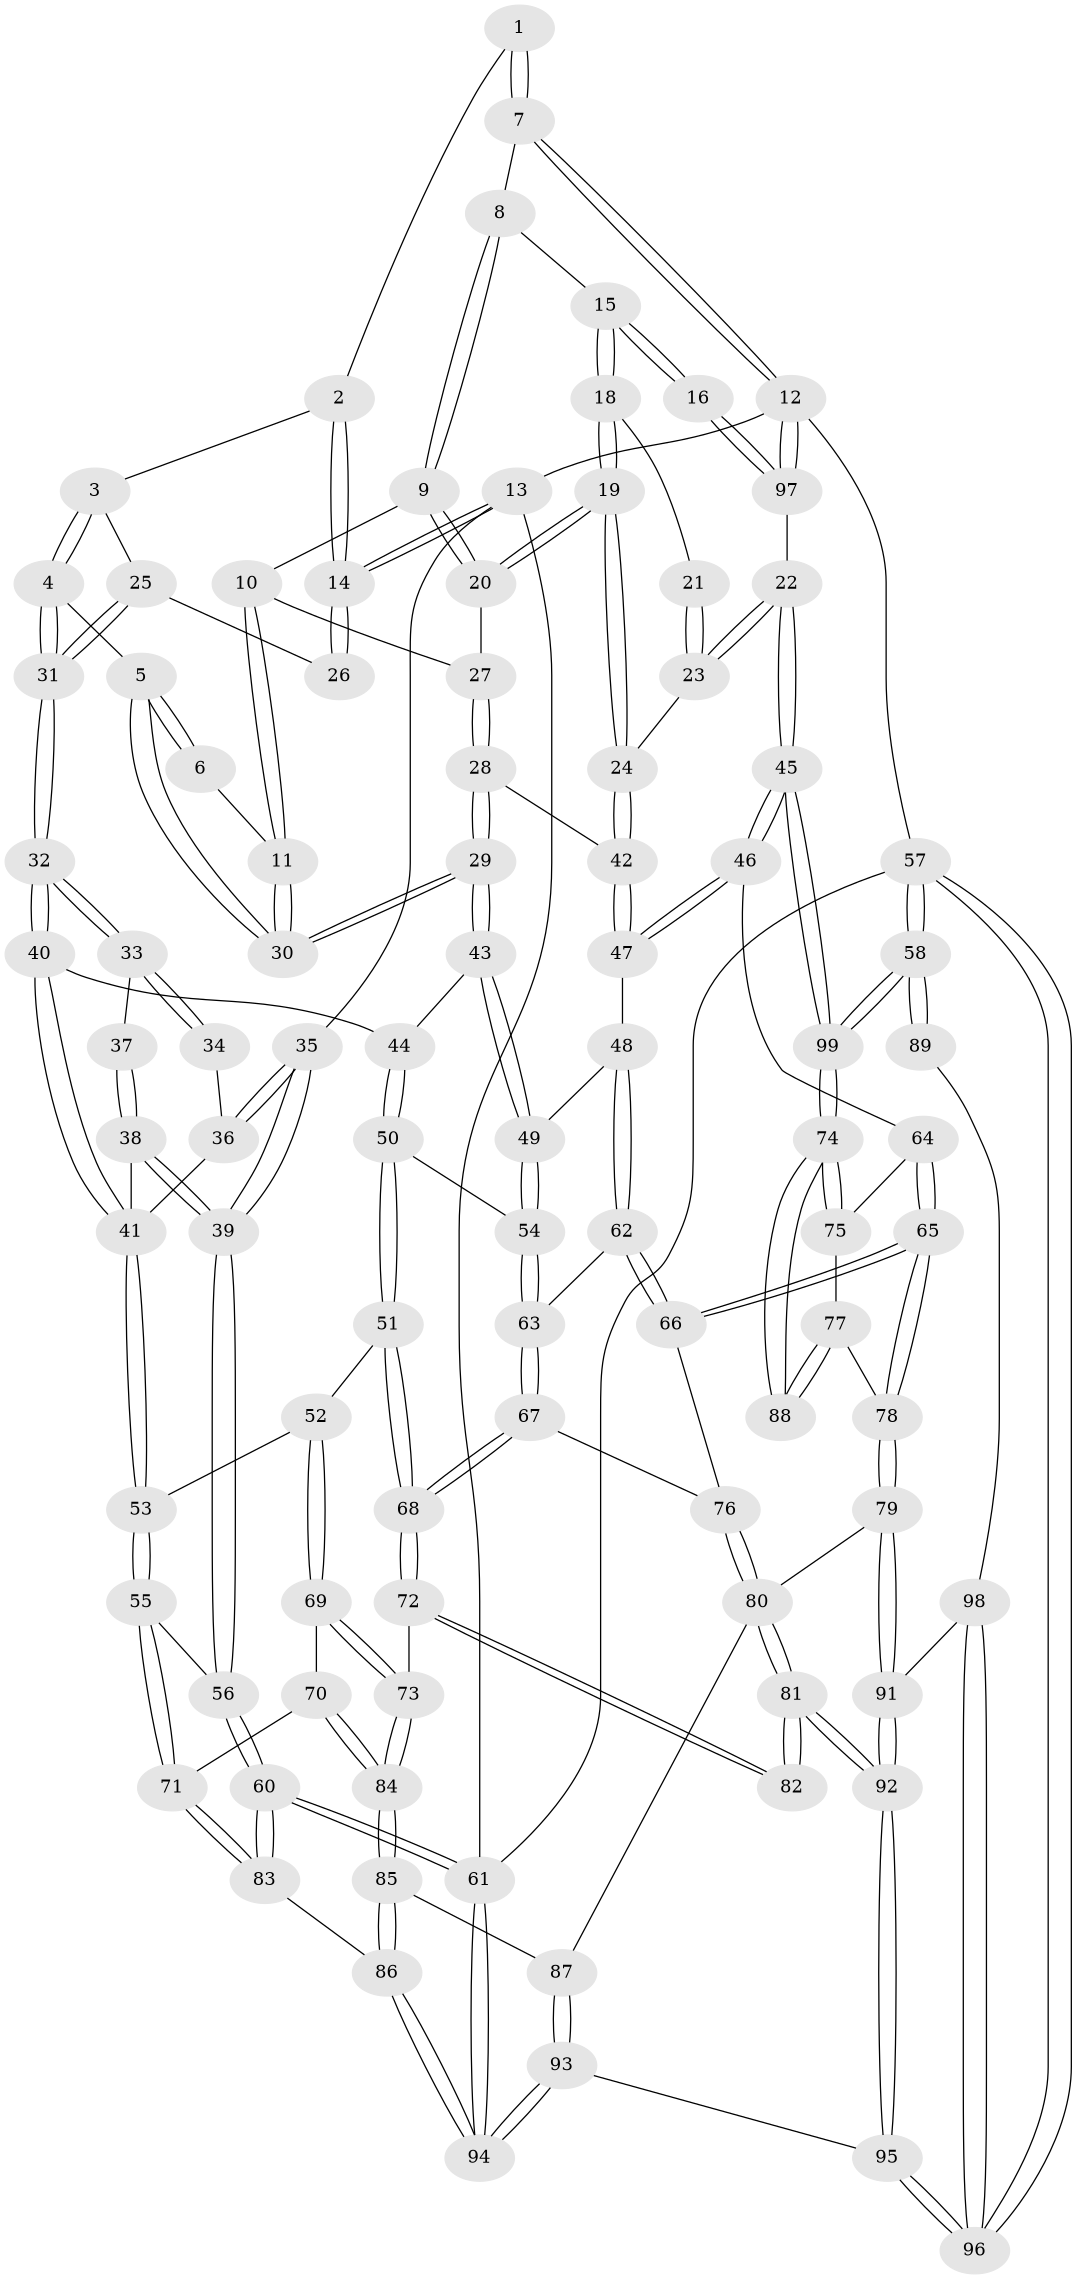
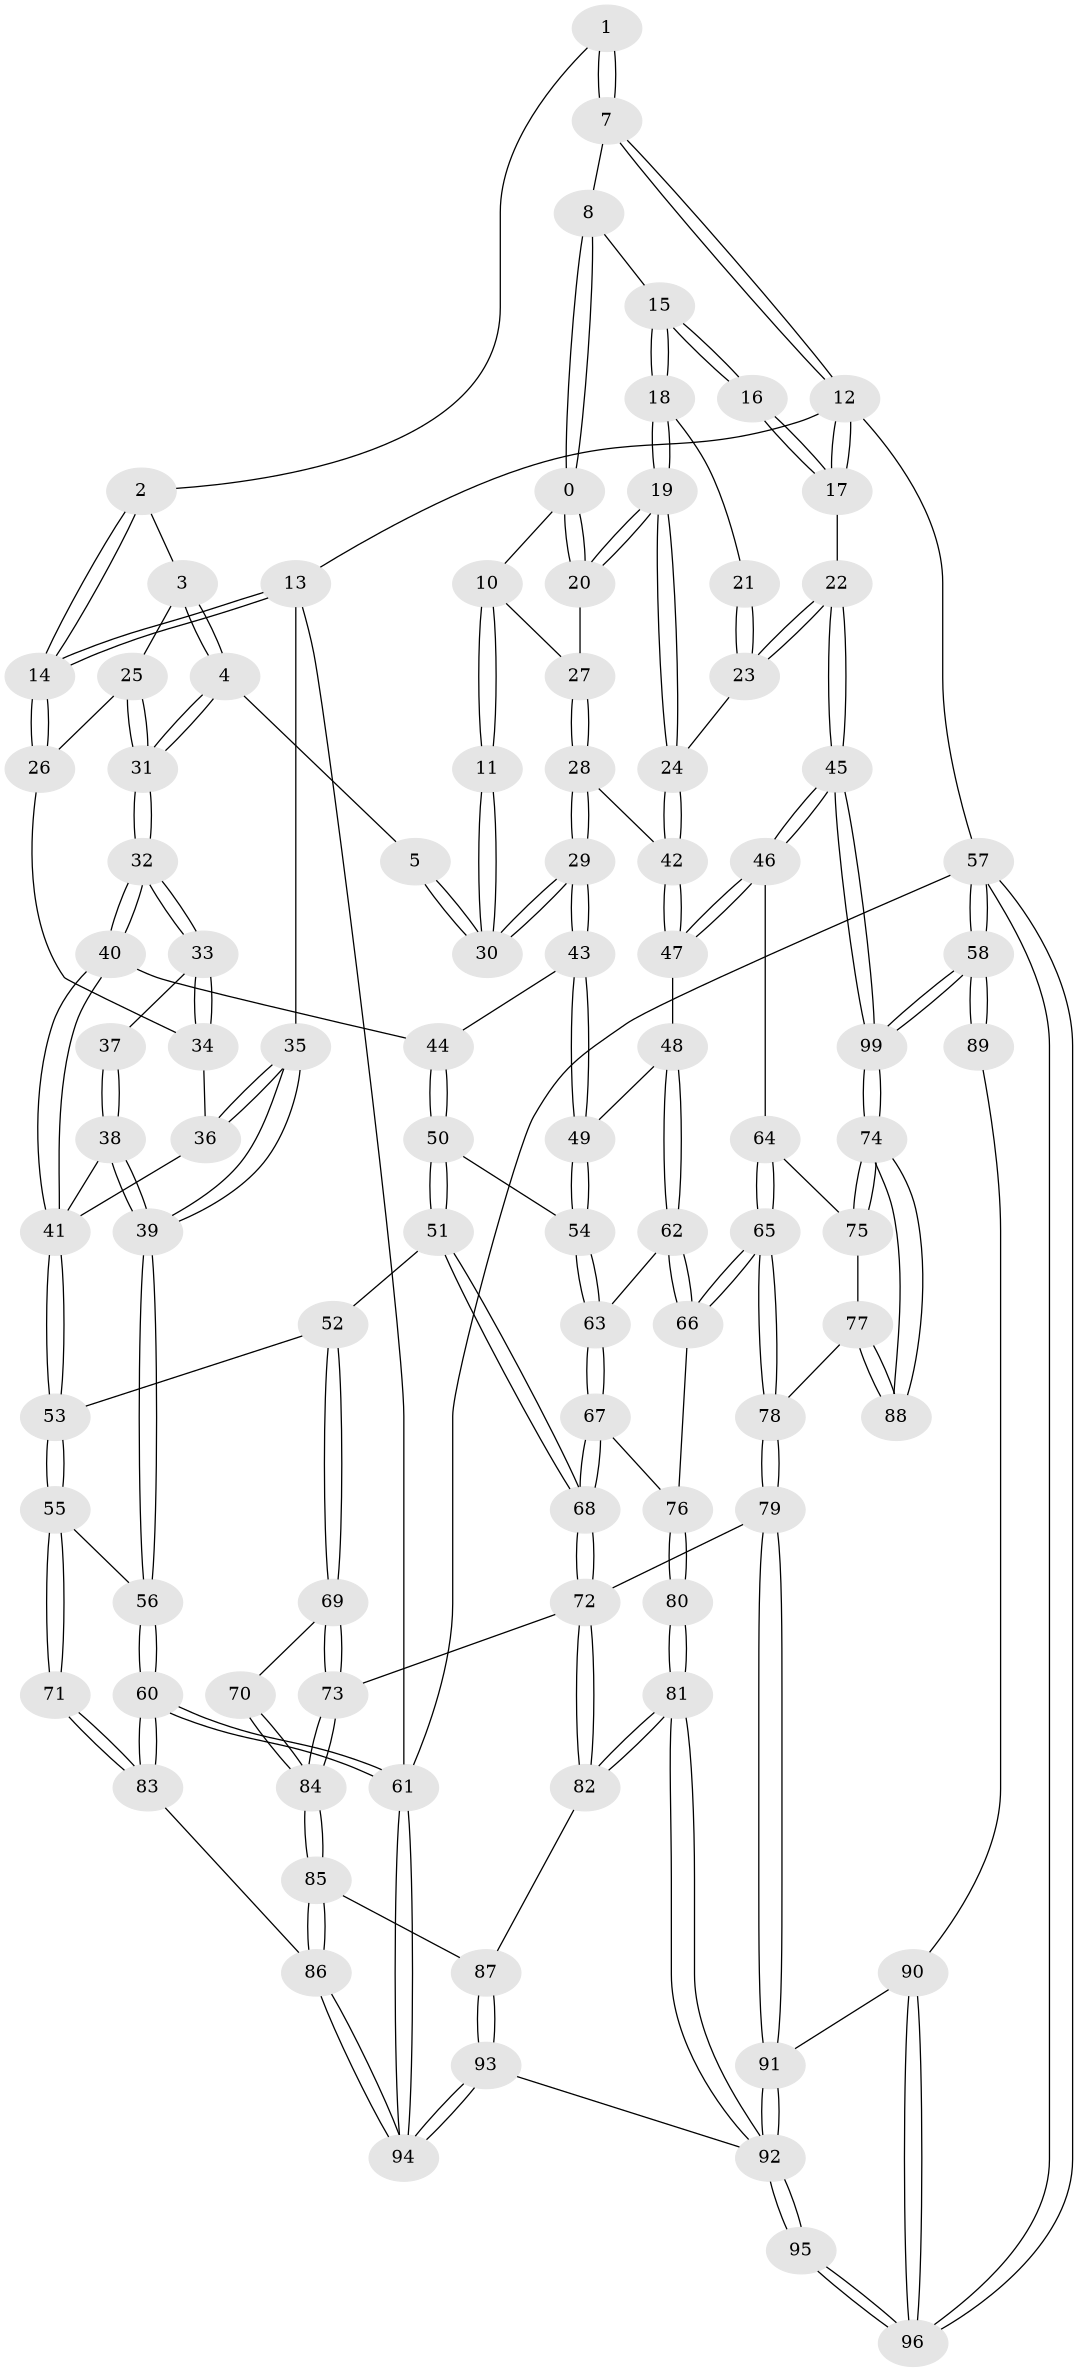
node "9": label "9" -> "0"
node "97": label "97" -> "17"
node "6": removed
edge "26" -- "34": added
edge "79" -- "80": now "79" -- "72"
node "98": label "98" -> "90"
edge "70" -- "71": removed
edge "80" -- "87": now "82" -- "87"
edge "93" -- "95": now "93" -- "92"
